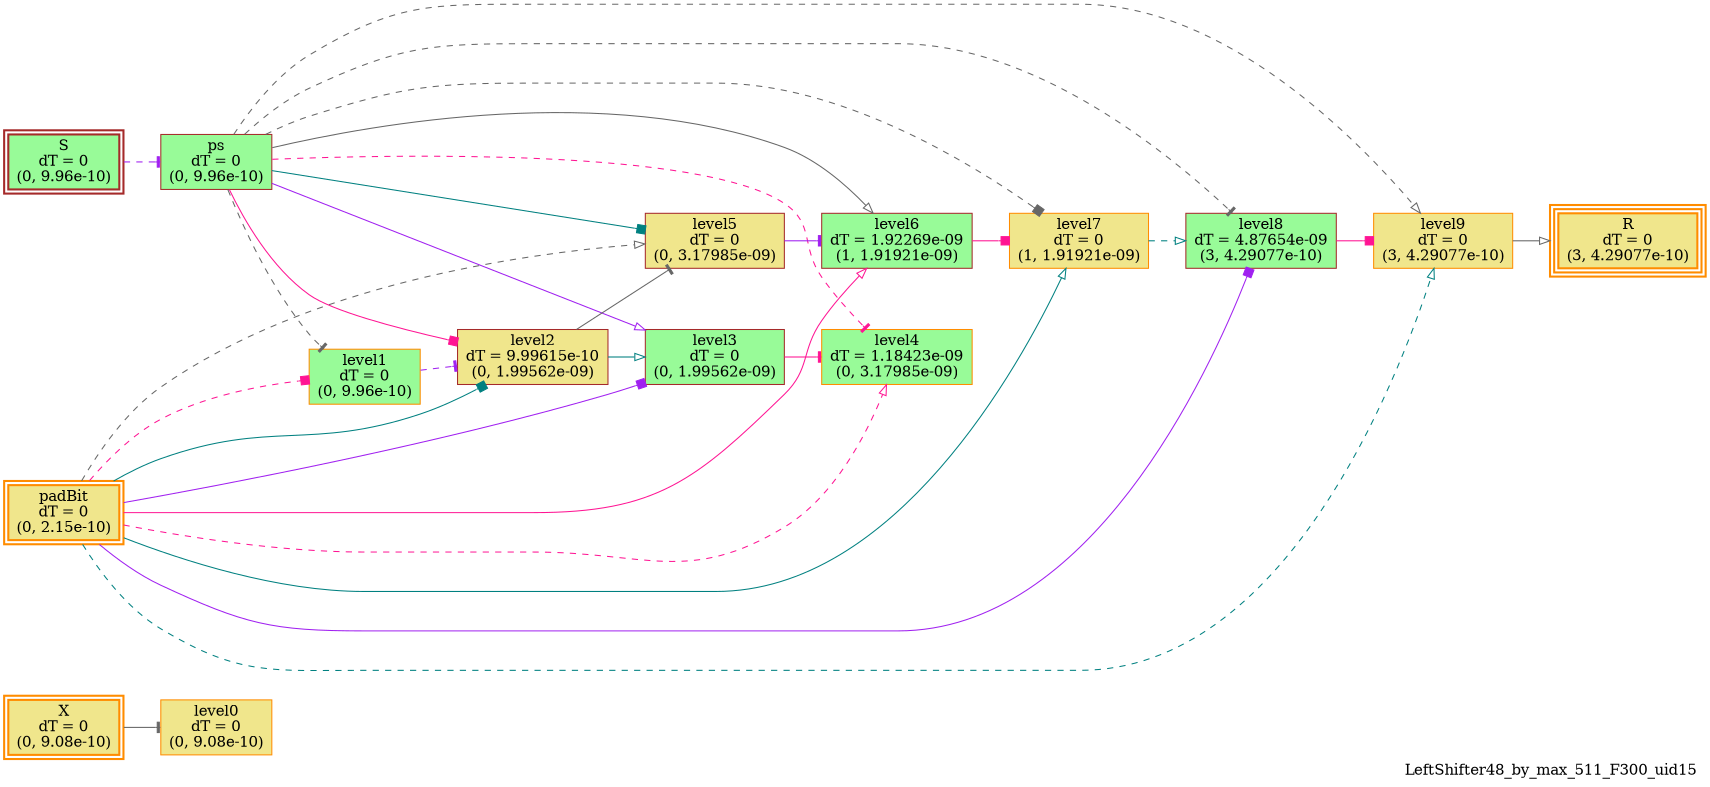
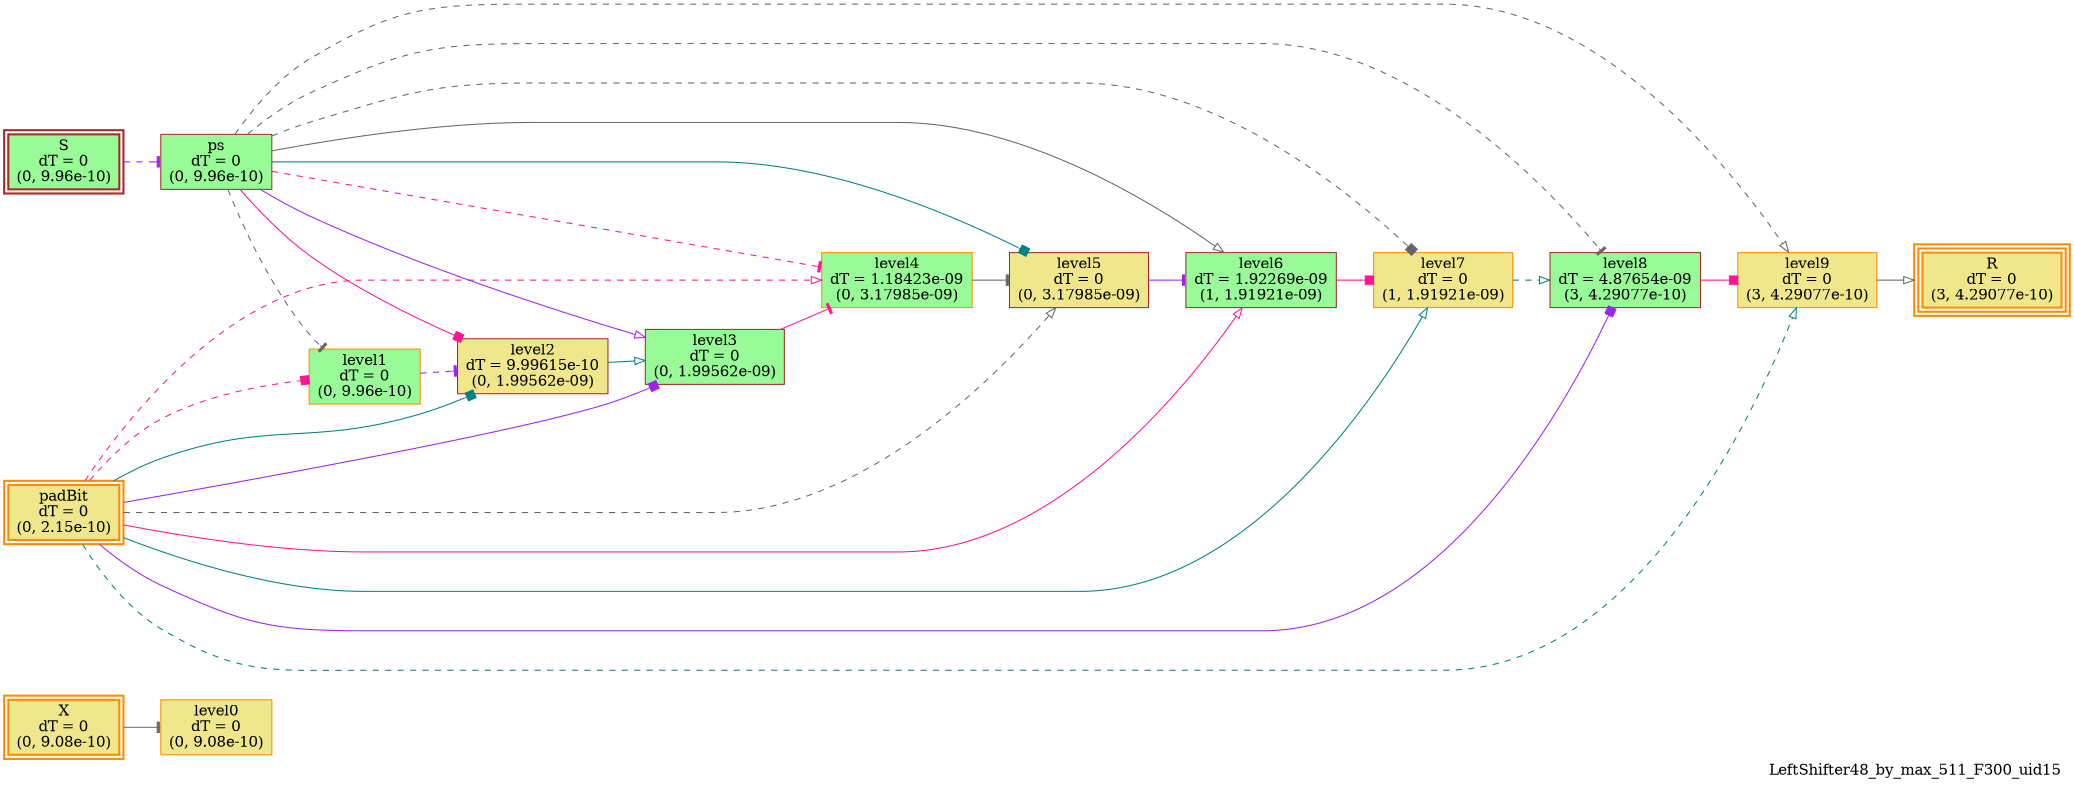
edge "level2 dT = 9.99615e-10 (0, 1.99562e-09)" -> "level5 dT = 0 (0, 3.17985e-09)": now "level4 dT = 1.18423e-09 (0, 3.17985e-09)" -> "level5 dT = 0 (0, 3.17985e-09)"
